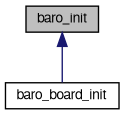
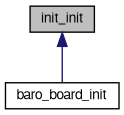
node "baro_init": label "baro_init" -> "init_init"
